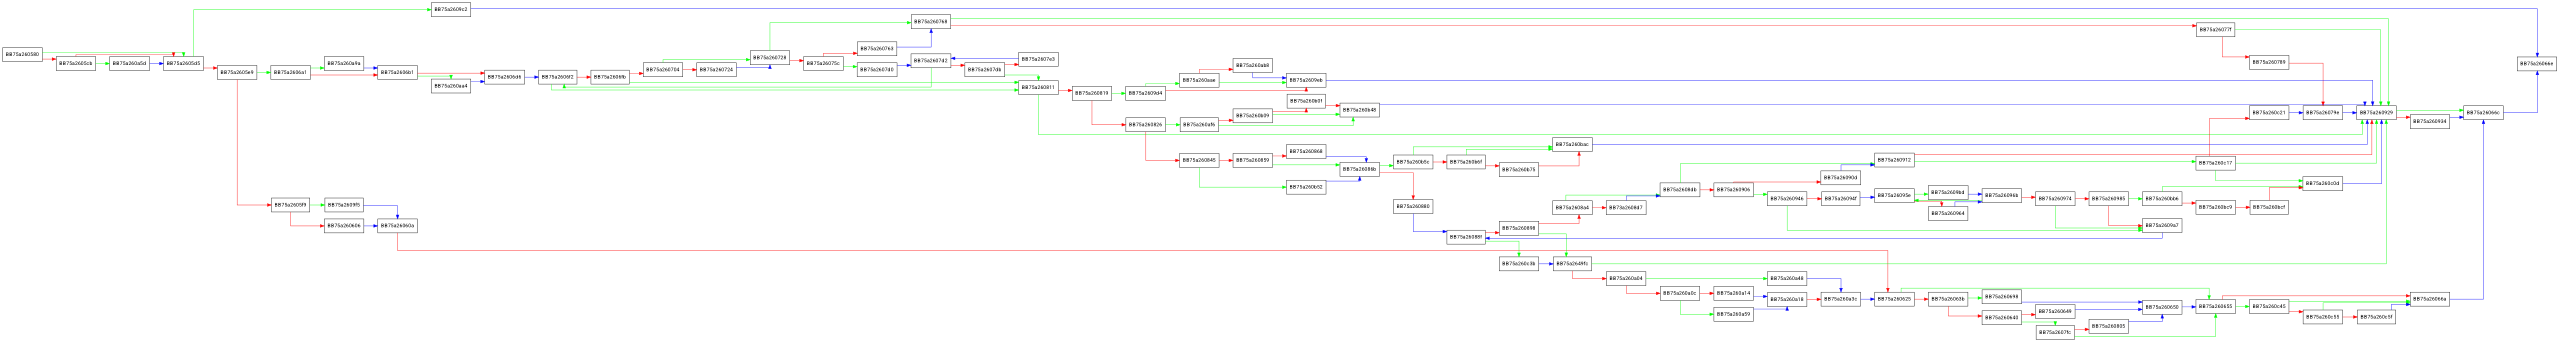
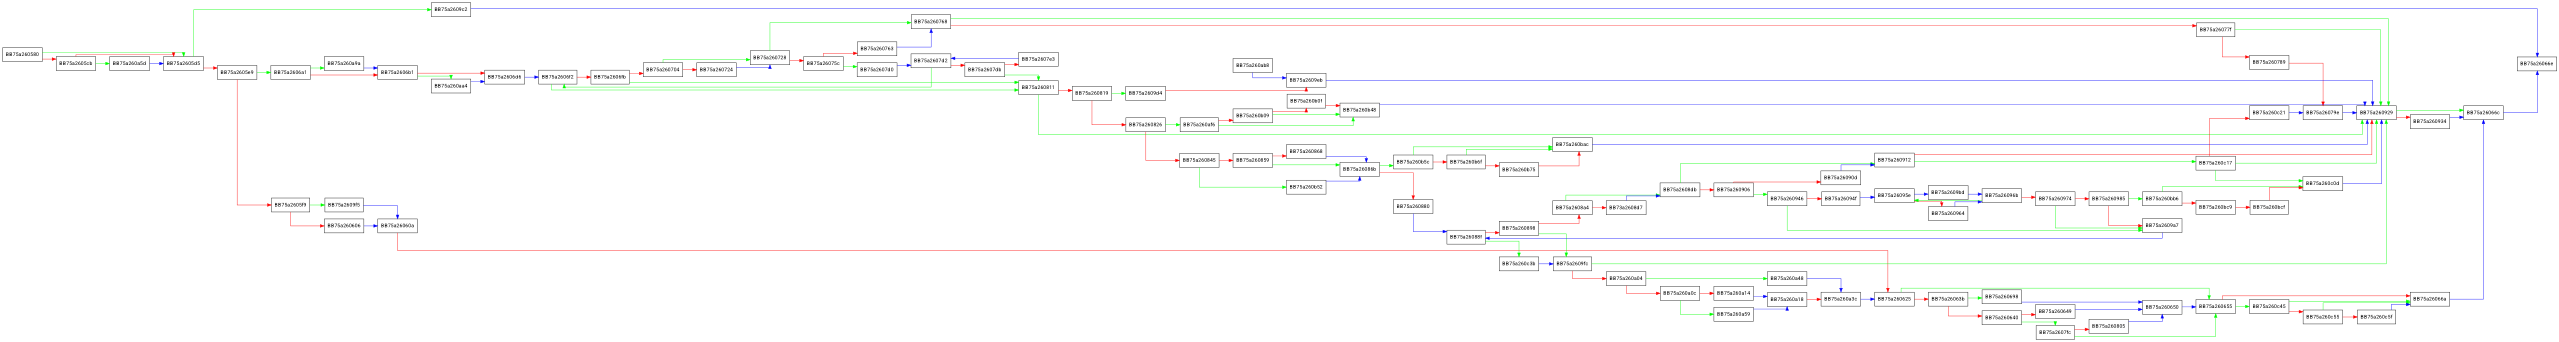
node "BB75a260aae": removed
edge "BB75a26095e" -> "BB75a2609bd": color green -> blue
node "BB75a2649fc": label "BB75a2649fc" -> "BB75a2609fc"
